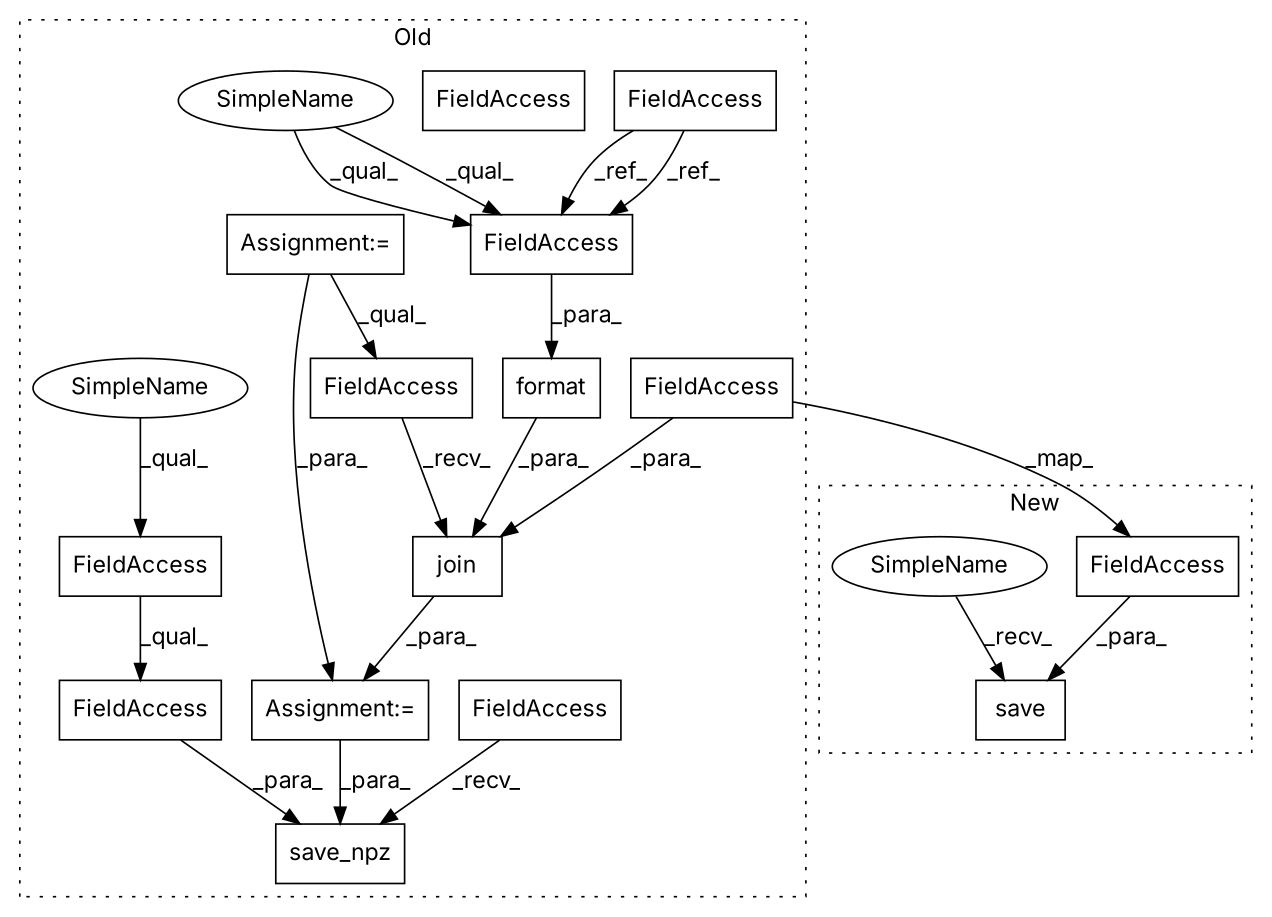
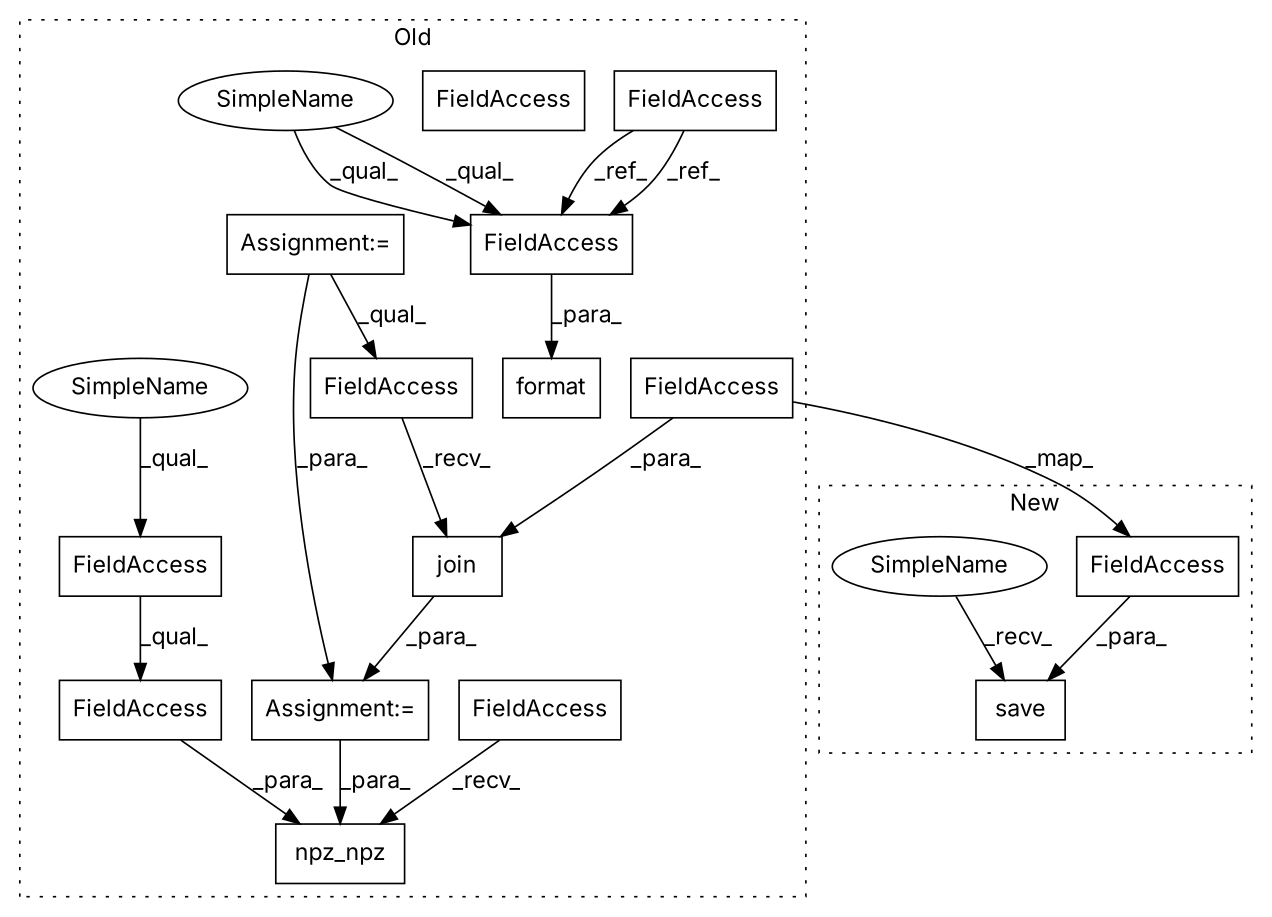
edge "format" -> "join": removed, label "_para_"
node "save_npz": label "save_npz" -> "npz_npz"
